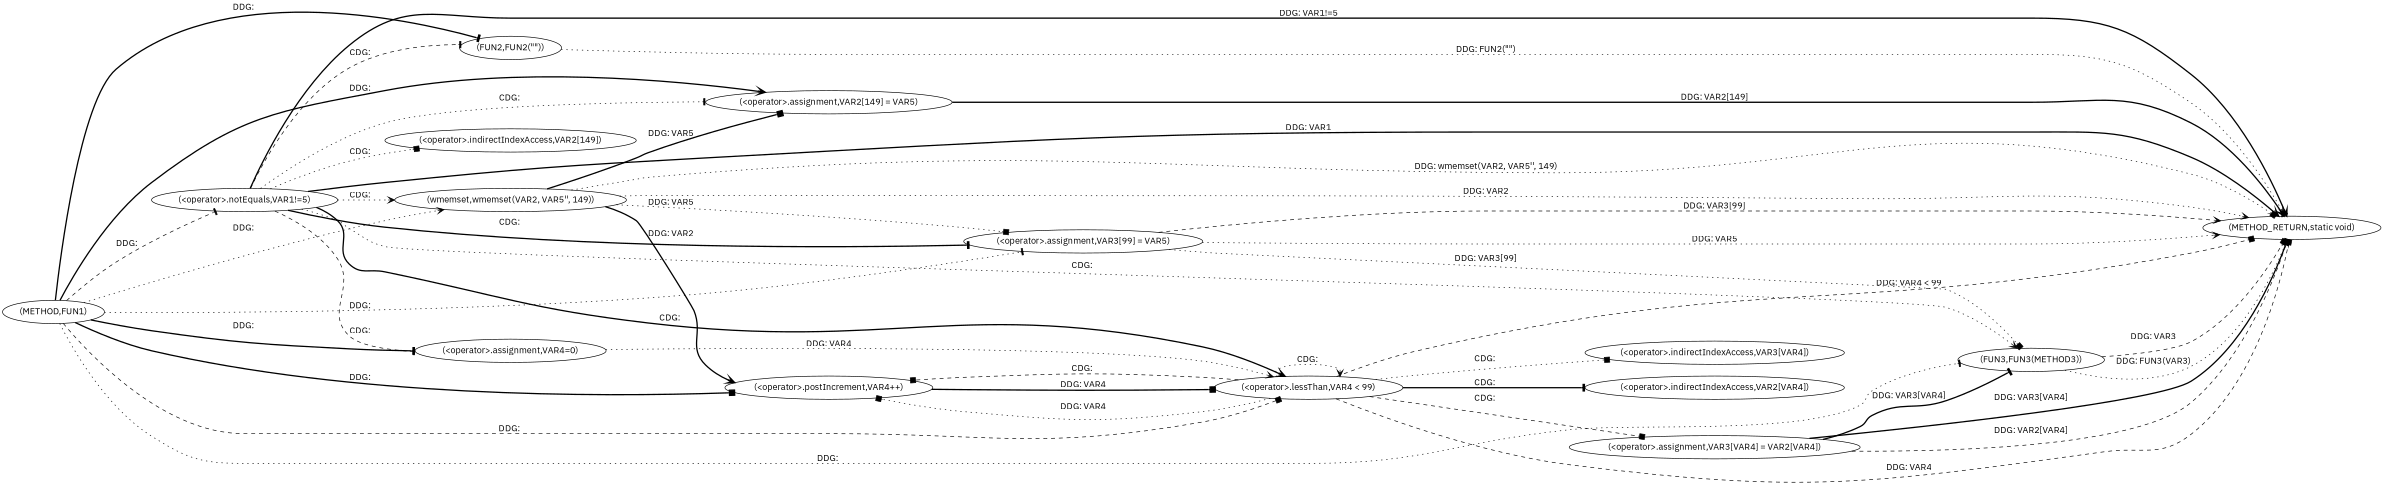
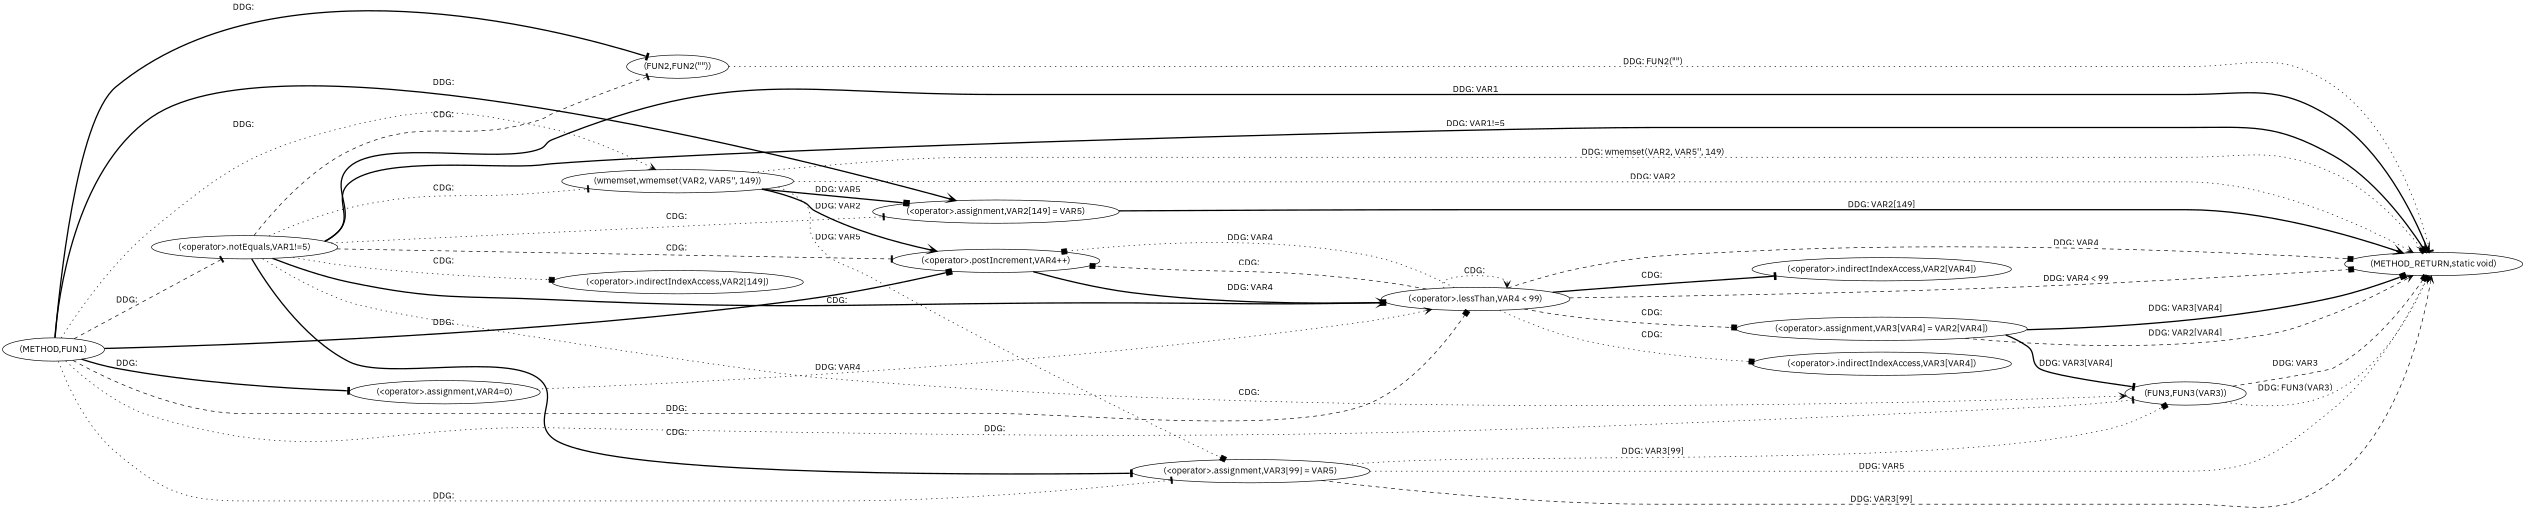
edge "(<operator>.notEquals,VAR1!=5)" -> "(wmemset,wmemset(VAR2, VAR5'', 149))": arrowhead vee -> tee
edge "(<operator>.notEquals,VAR1!=5)" -> "(<operator>.assignment,VAR4=0)": now "(<operator>.notEquals,VAR1!=5)" -> "(<operator>.postIncrement,VAR4++)"
node "(FUN3,FUN3(METHOD3))": label "(FUN3,FUN3(METHOD3))" -> "(FUN3,FUN3(VAR3))"
